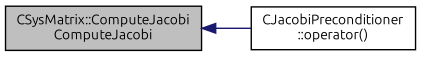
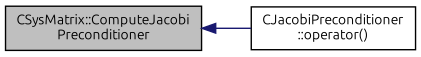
node "CSysMatrix::ComputeJacobi ComputeJacobi": label "CSysMatrix::ComputeJacobi ComputeJacobi" -> "CSysMatrix::ComputeJacobi Preconditioner"
